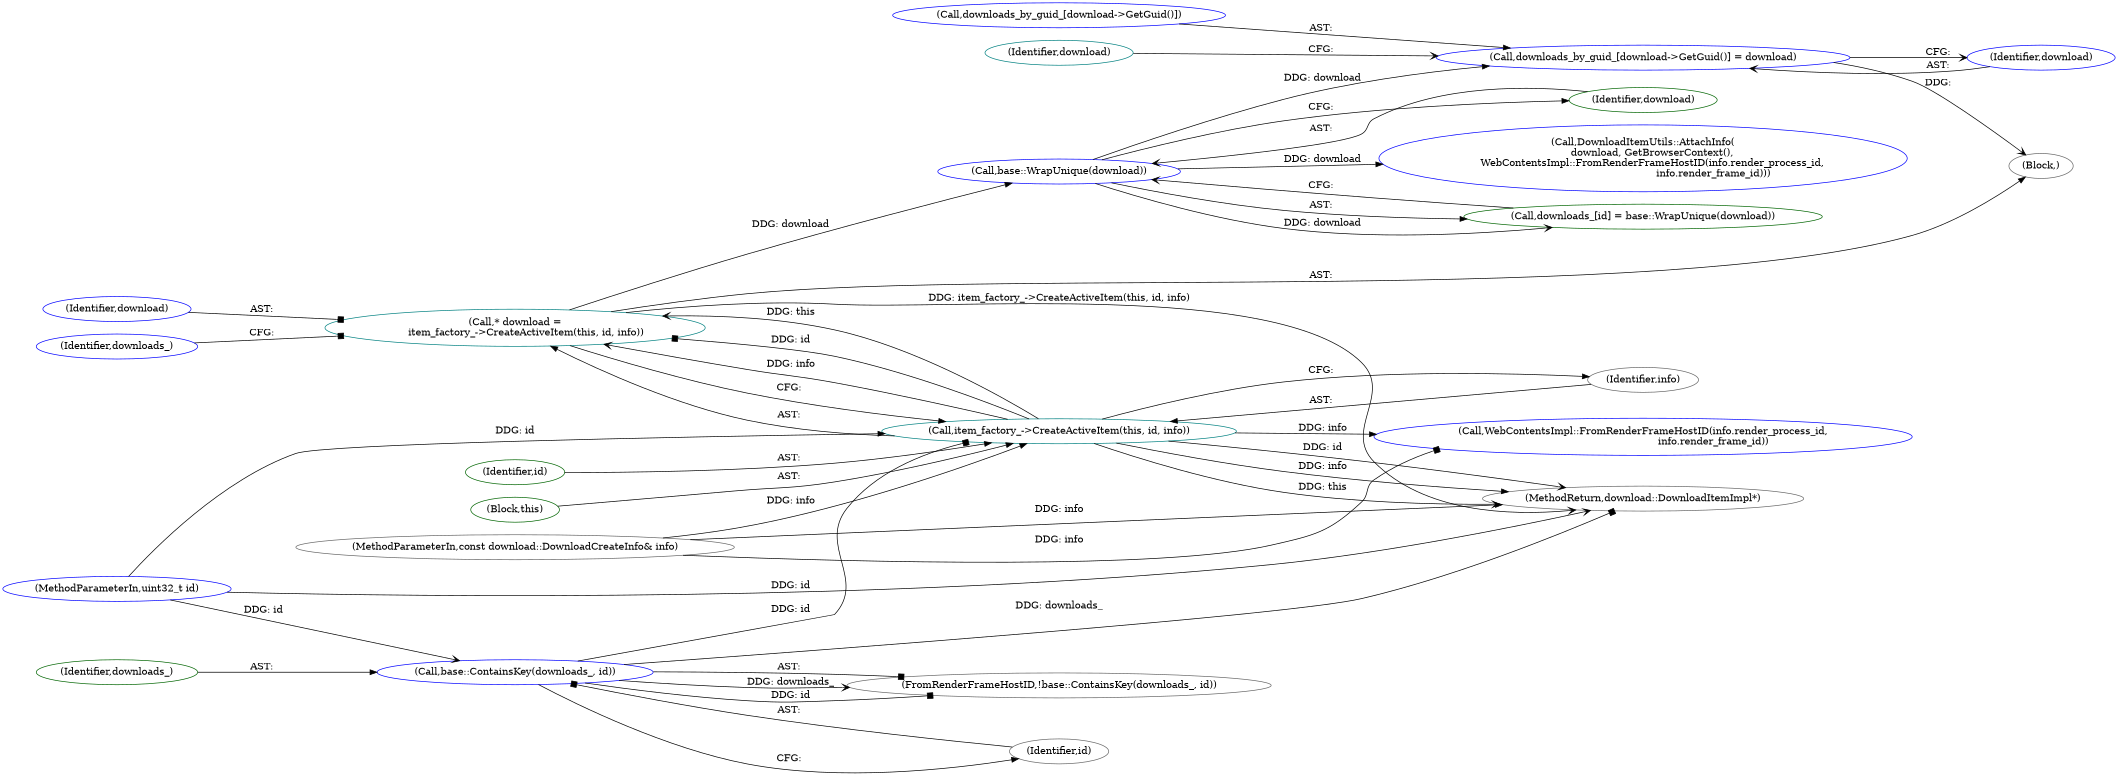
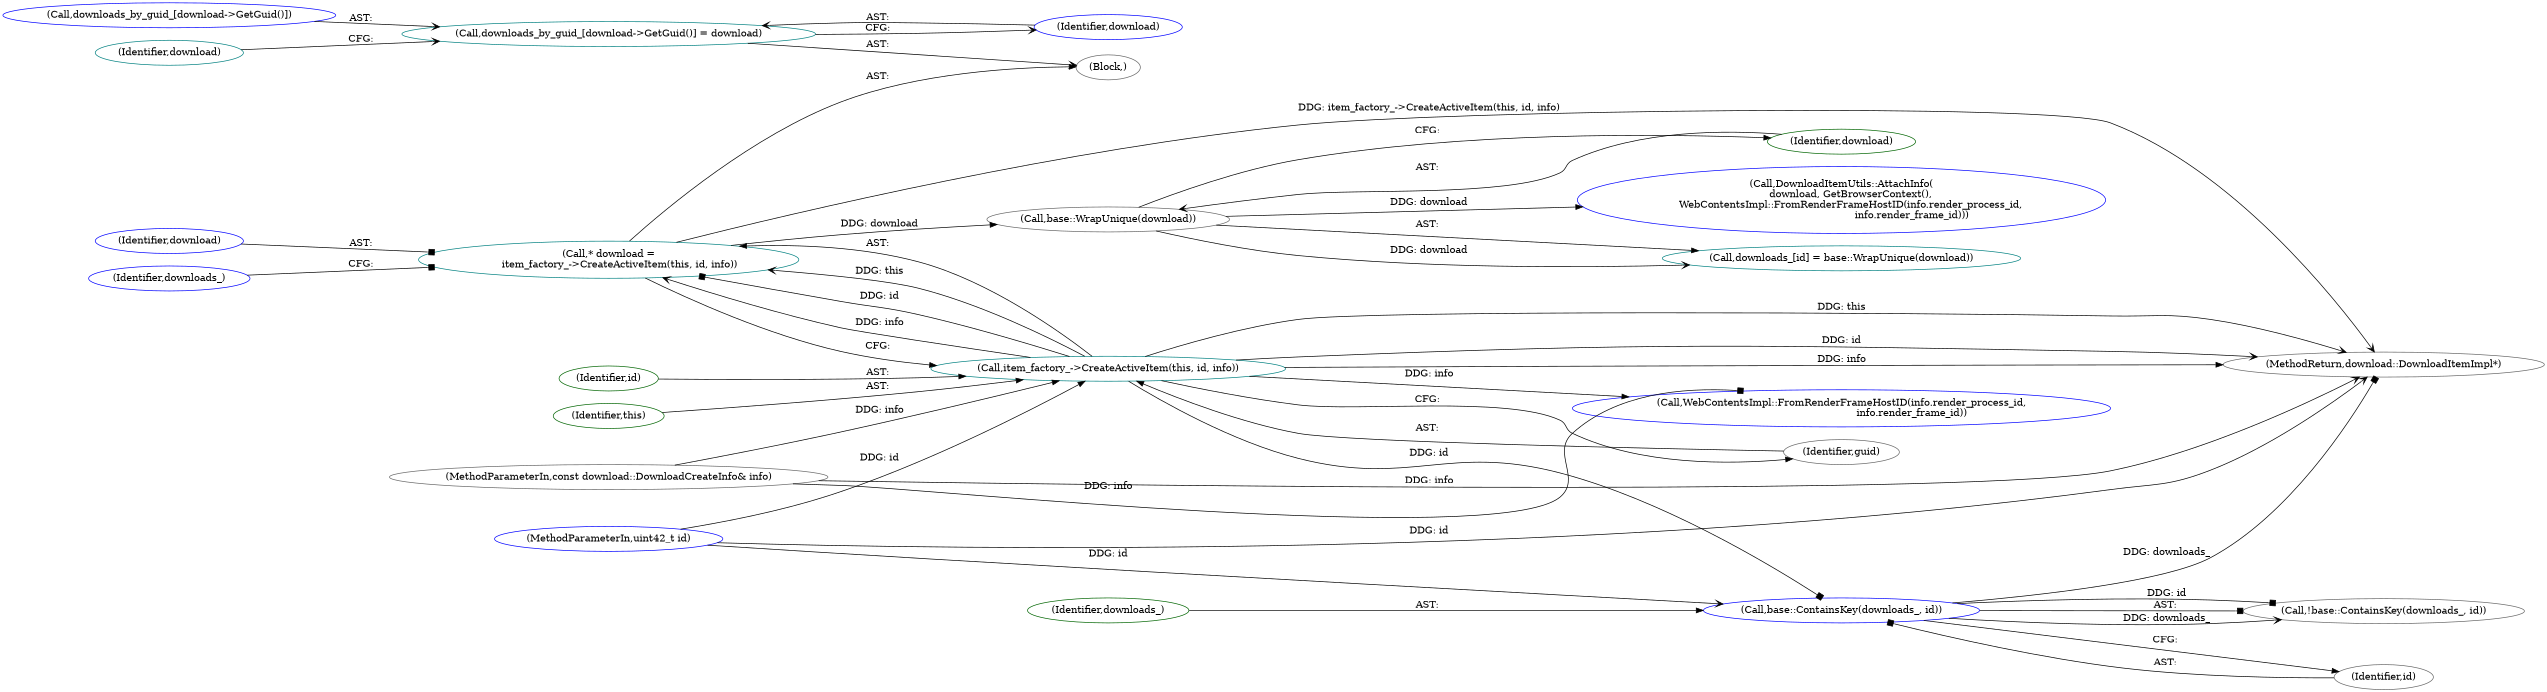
edge "(Call,downloads_by_guid_[download->GetGuid()])" -> "(Call,downloads_by_guid_[download->GetGuid()] = download)": arrowhead normal -> vee
node "(Call,downloads_by_guid_[download->GetGuid()] = download)": color blue -> teal
edge "(Call,downloads_by_guid_[download->GetGuid()] = download)" -> "(Block,)": label "DDG: " -> "AST: "
edge "(Call,base::WrapUnique(download))" -> "(Call,downloads_by_guid_[download->GetGuid()] = download)": removed, label "DDG: download"
node "(Call,base::WrapUnique(download))": color blue -> gray40
edge "(Call,downloads_[id] = base::WrapUnique(download))" -> "(Call,base::WrapUnique(download))": removed, label "CFG:"
node "(Call,downloads_[id] = base::WrapUnique(download))": color darkgreen -> teal
node "(Identifier,info)": label "(Identifier,info)" -> "(Identifier,guid)"
node "(Block,this)": label "(Block,this)" -> "(Identifier,this)"
edge "(MethodParameterIn,const download::DownloadCreateInfo& info)" -> "(MethodReturn,download::DownloadItemImpl*)": arrowhead normal -> vee
node "(MethodParameterIn,uint32_t id)": label "(MethodParameterIn,uint32_t id)" -> "(MethodParameterIn,uint42_t id)"
edge "(Call,base::ContainsKey(downloads_, id))" -> "(Call,item_factory_->CreateActiveItem(this, id, info))": reversed
node "(FromRenderFrameHostID,!base::ContainsKey(downloads_, id))": label "(FromRenderFrameHostID,!base::ContainsKey(downloads_, id))" -> "(Call,!base::ContainsKey(downloads_, id))"
